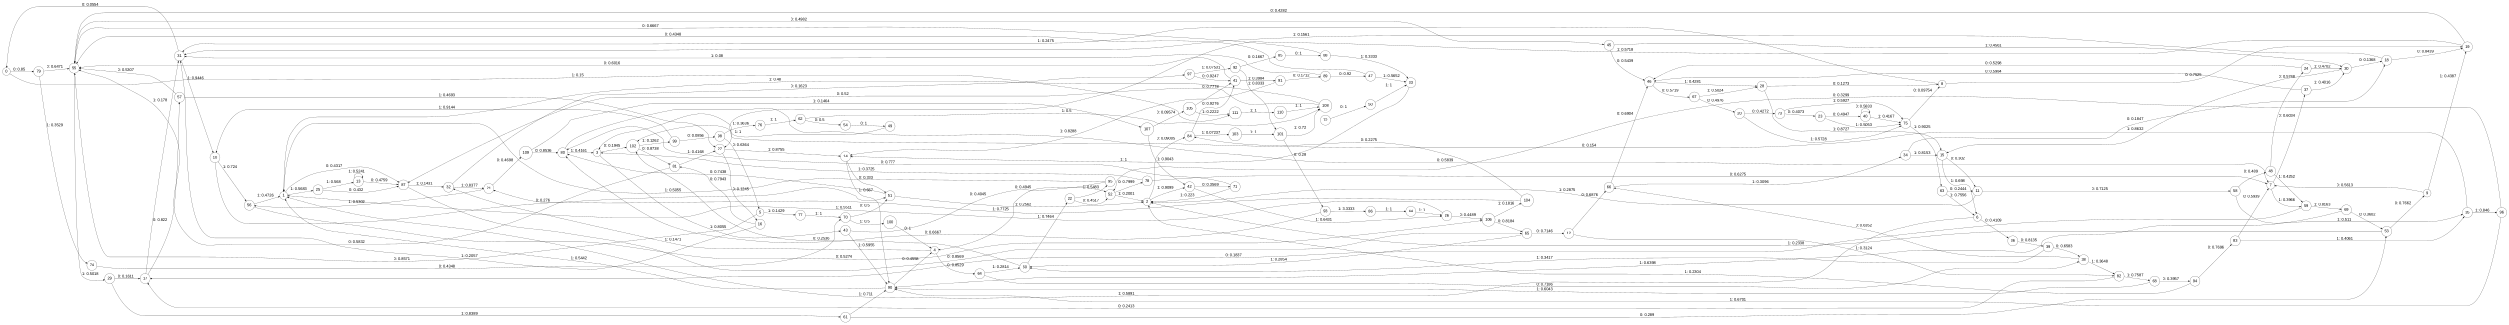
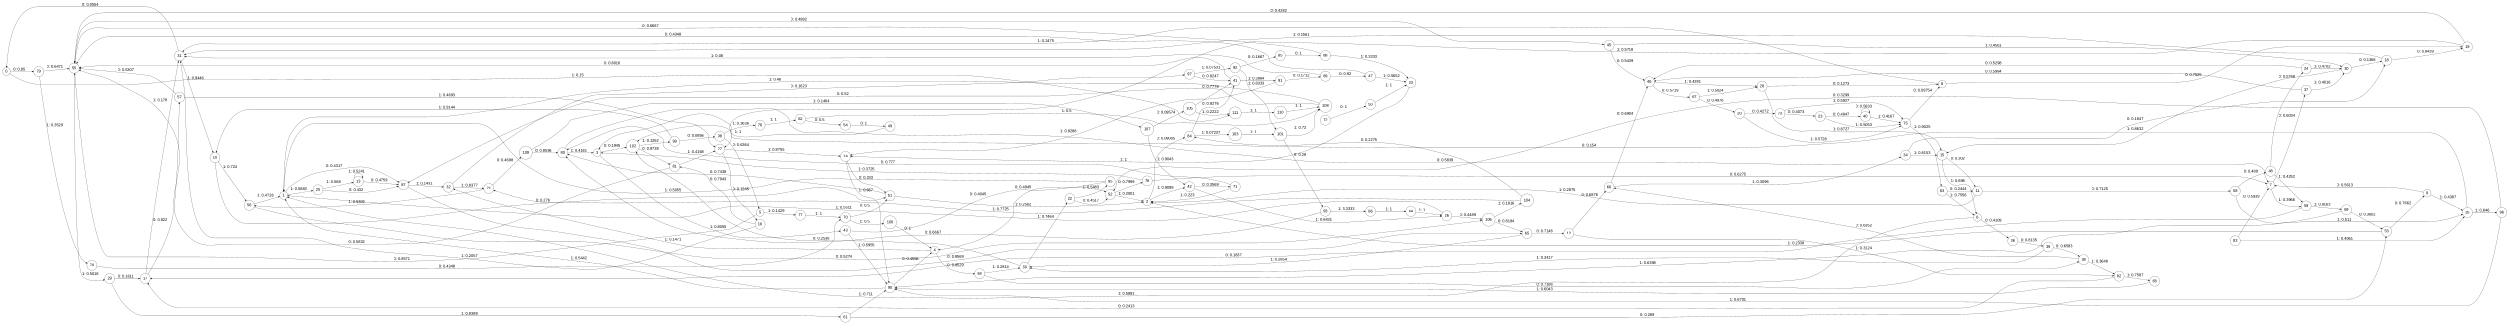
edge "9" -> "19": now "9" -> "35"
node "94": removed
